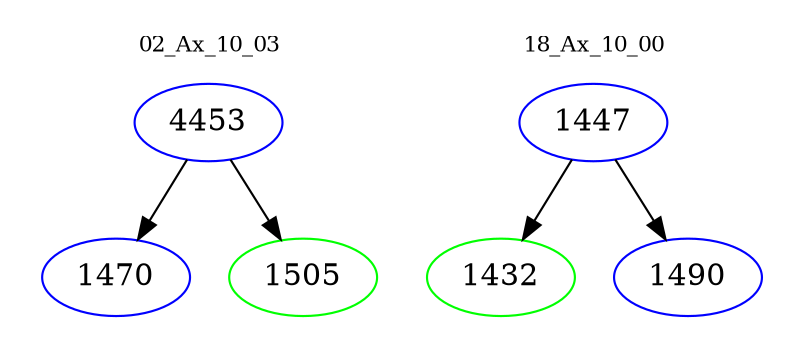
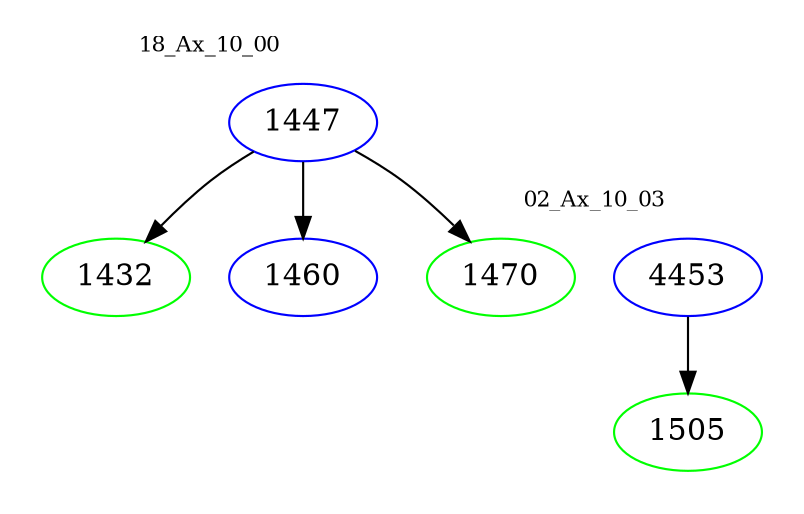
edge "4453" -> "1470": now "1447" -> "1470"
node "1470": color blue -> green
node "1490": label "1490" -> "1460"
